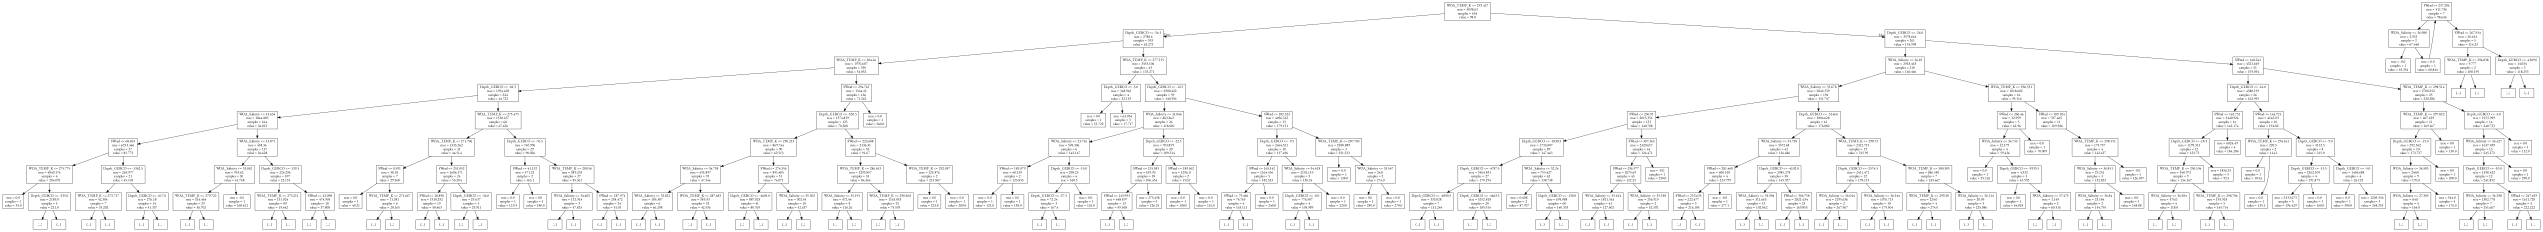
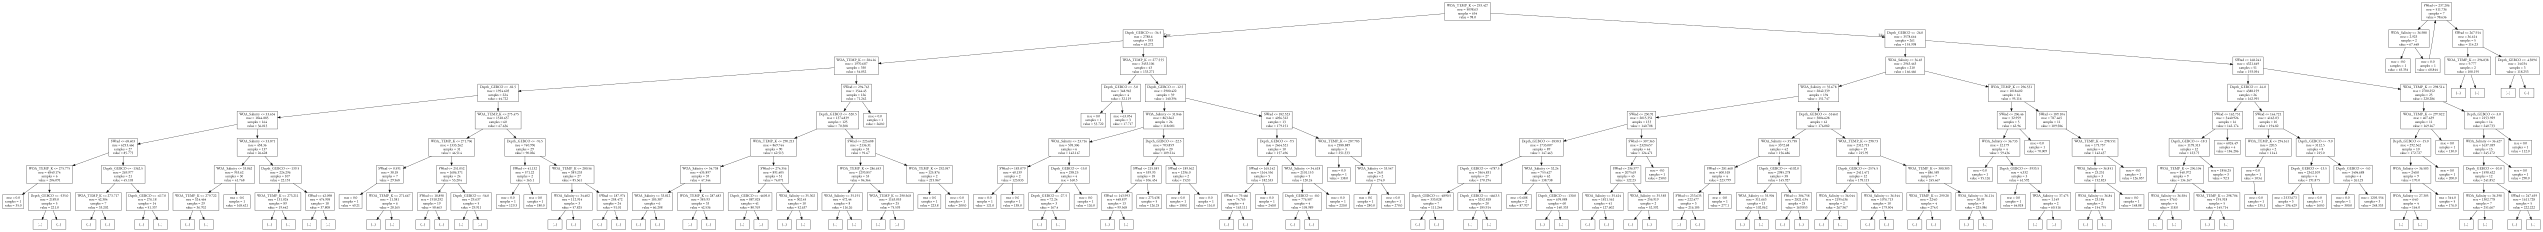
edge "WOA_TEMP_K <= 294.161 mse = 220.5 samples = 2 value = 114.1" -> "mse = 0.0 samples = 1 value = 135.1": now "mse = 0.0 samples = 1 value = 103.6" -> "mse = 0.0 samples = 1 value = 135.1"
